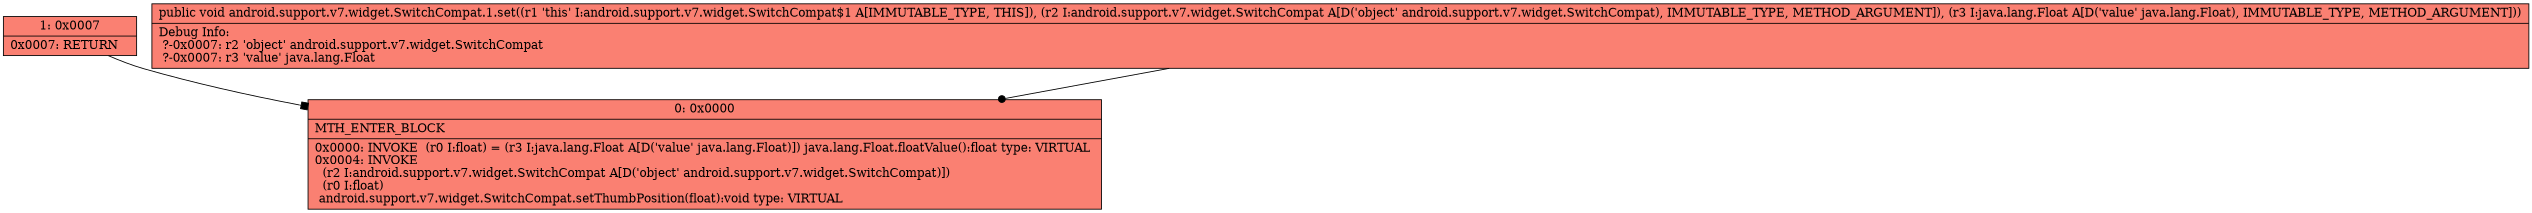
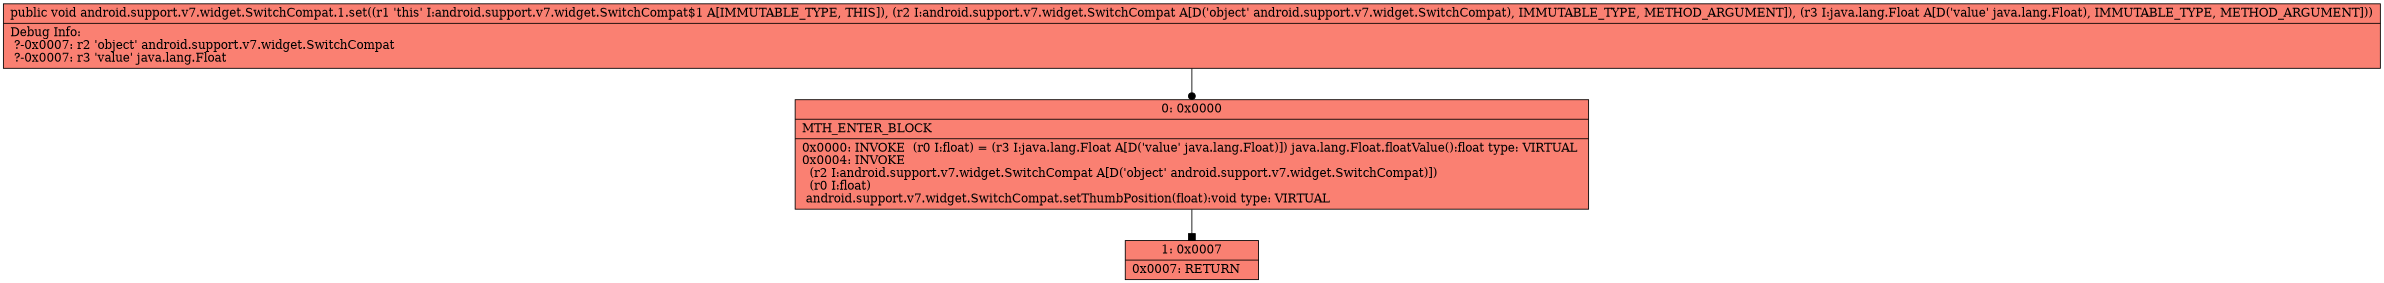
edge "1: 0x0007" -> "0: 0x0000": reversed
